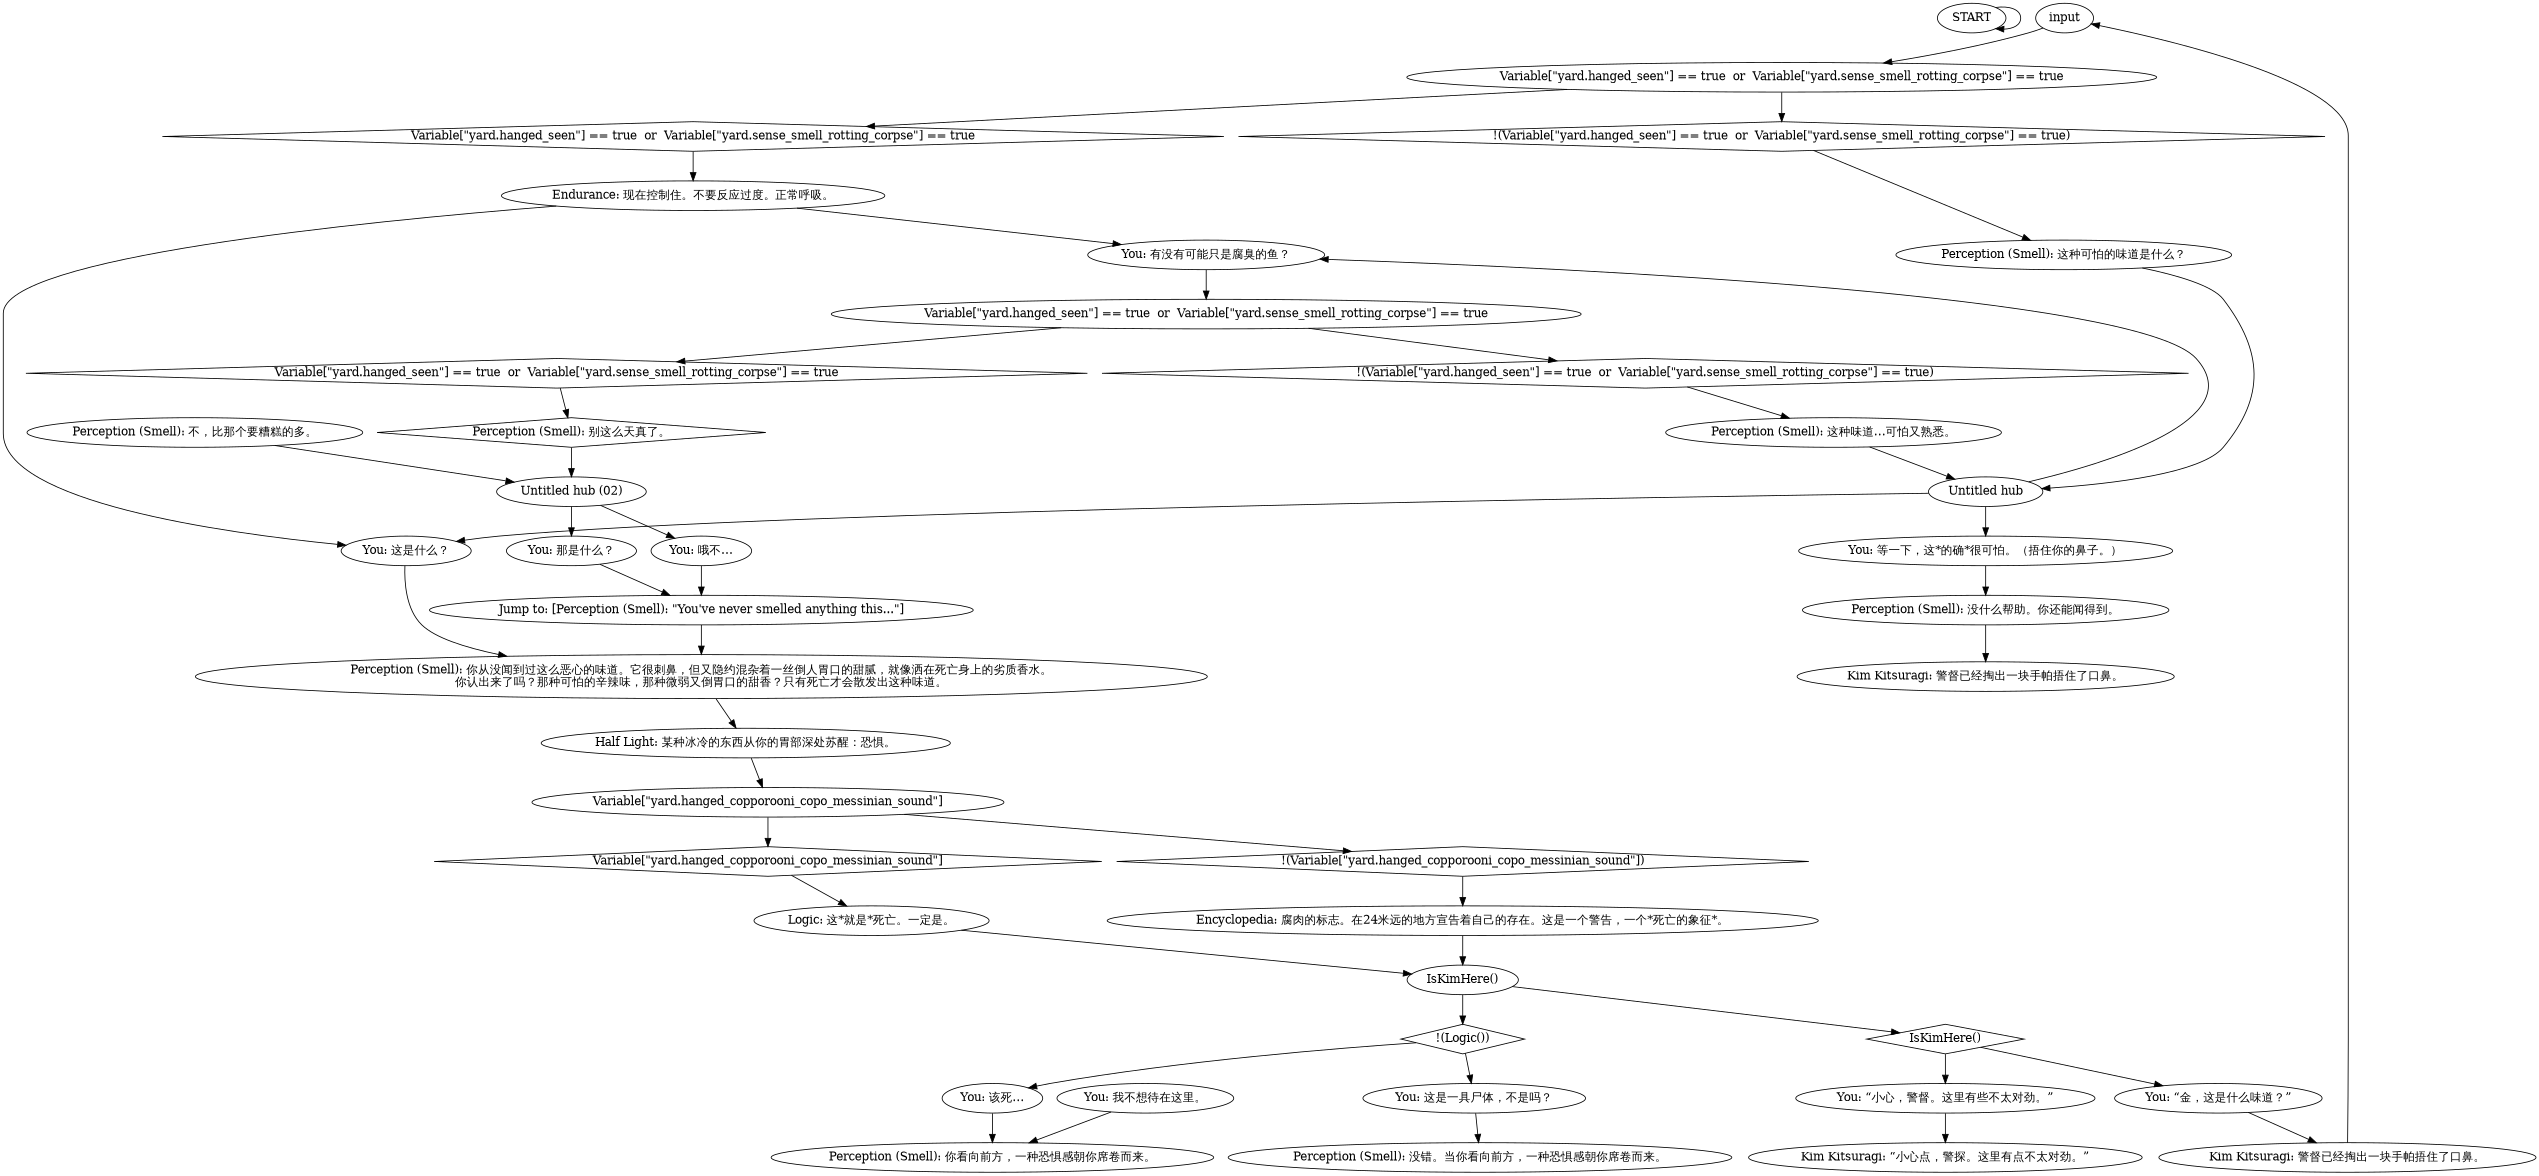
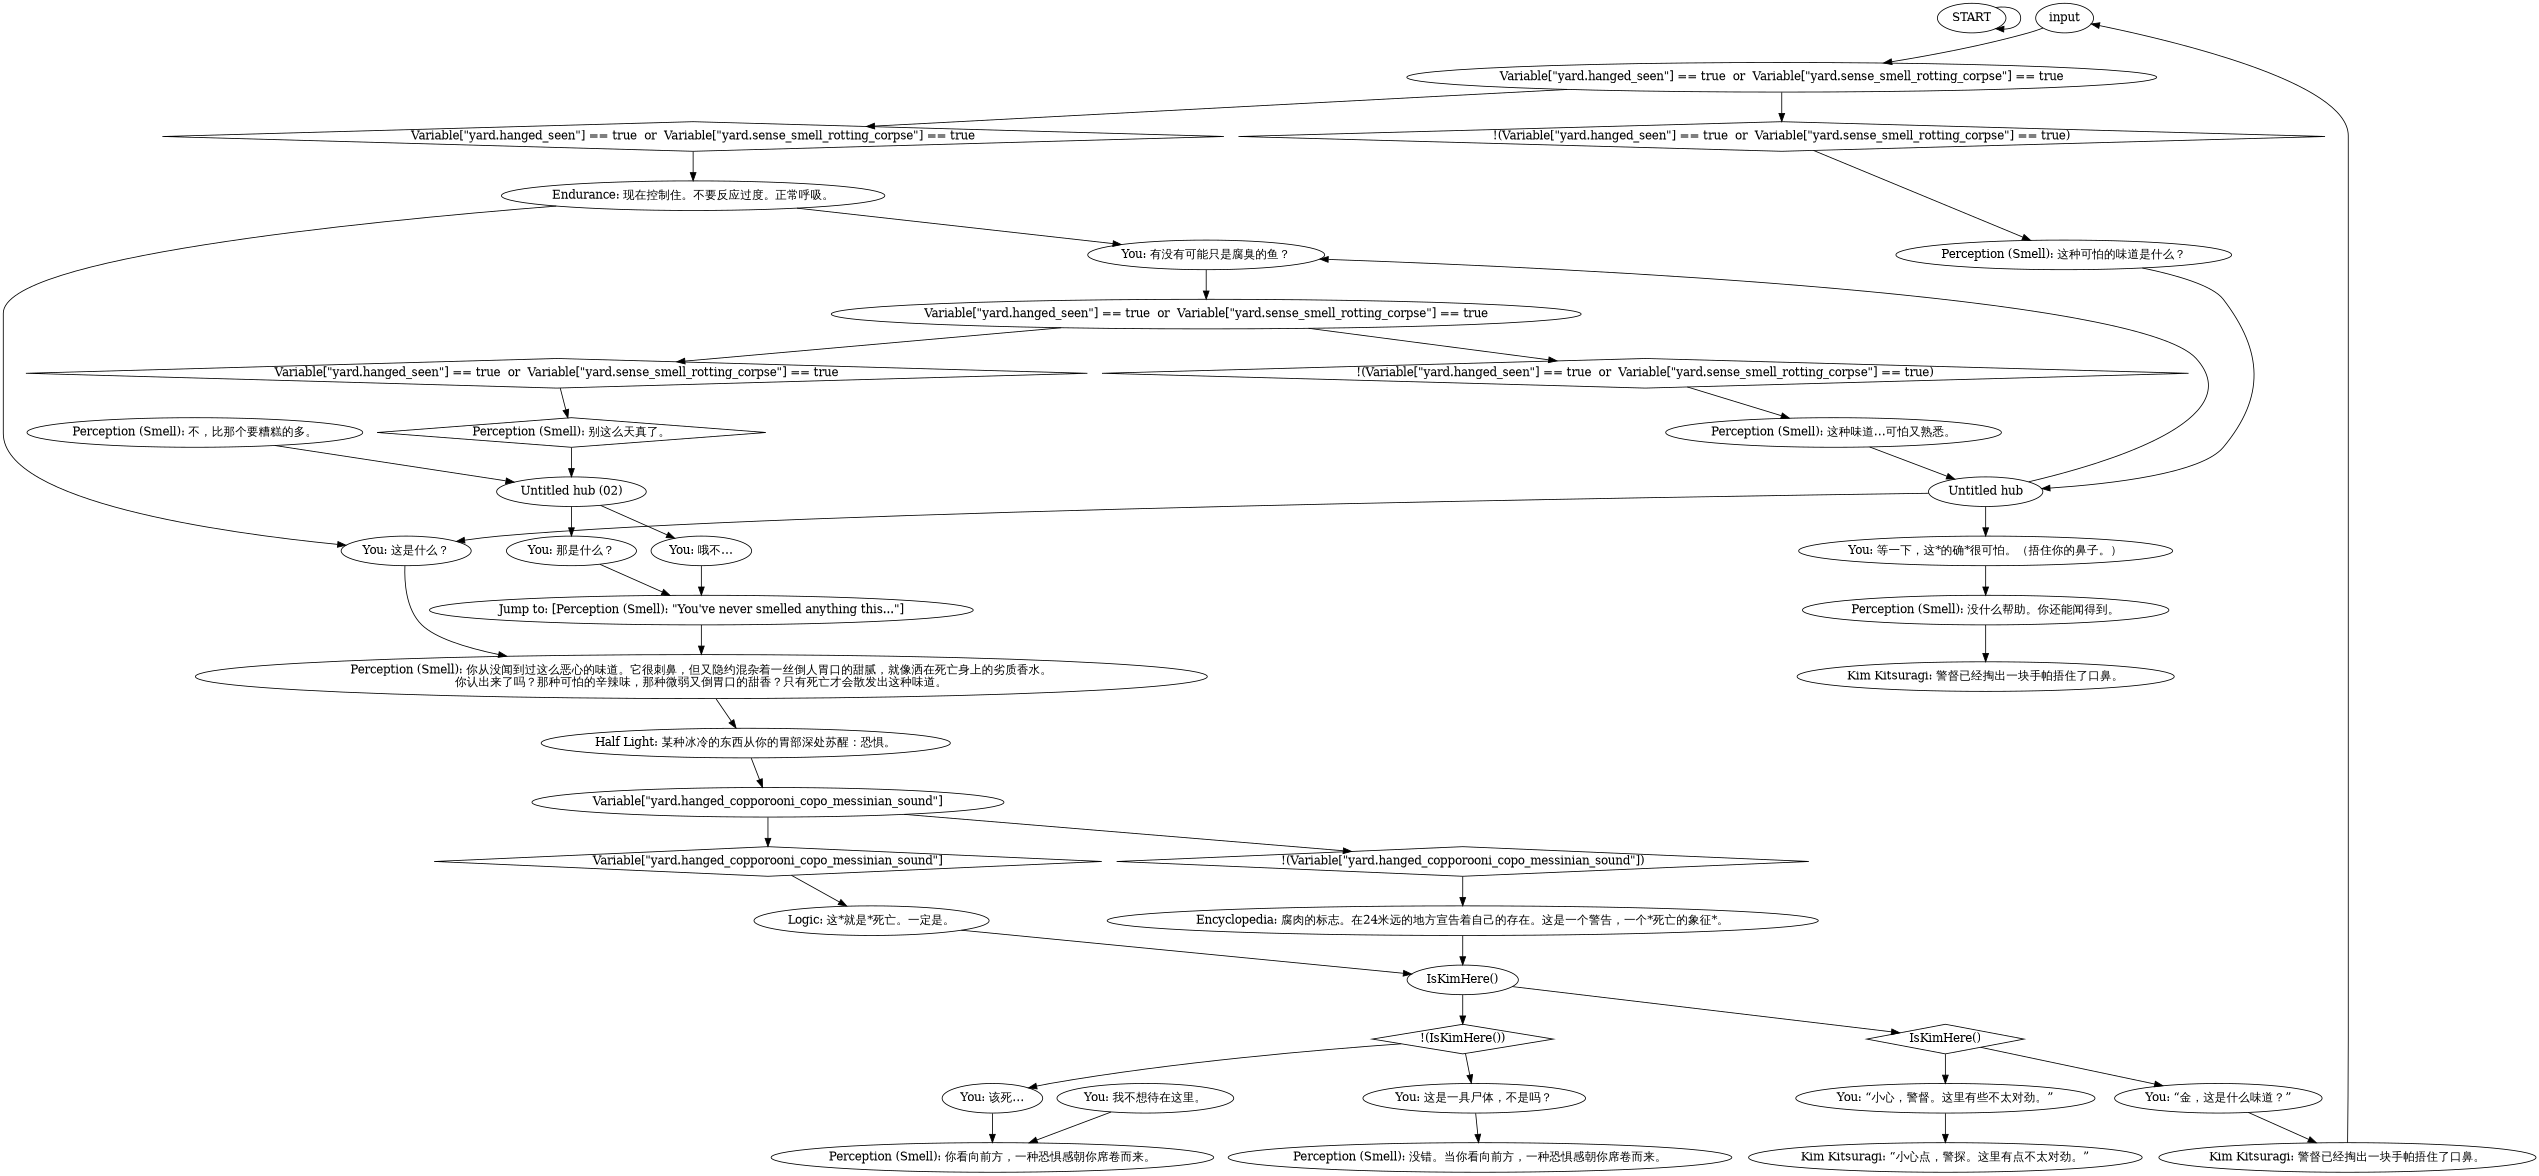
node "!(Logic())": label "!(Logic())" -> "!(IsKimHere())"
